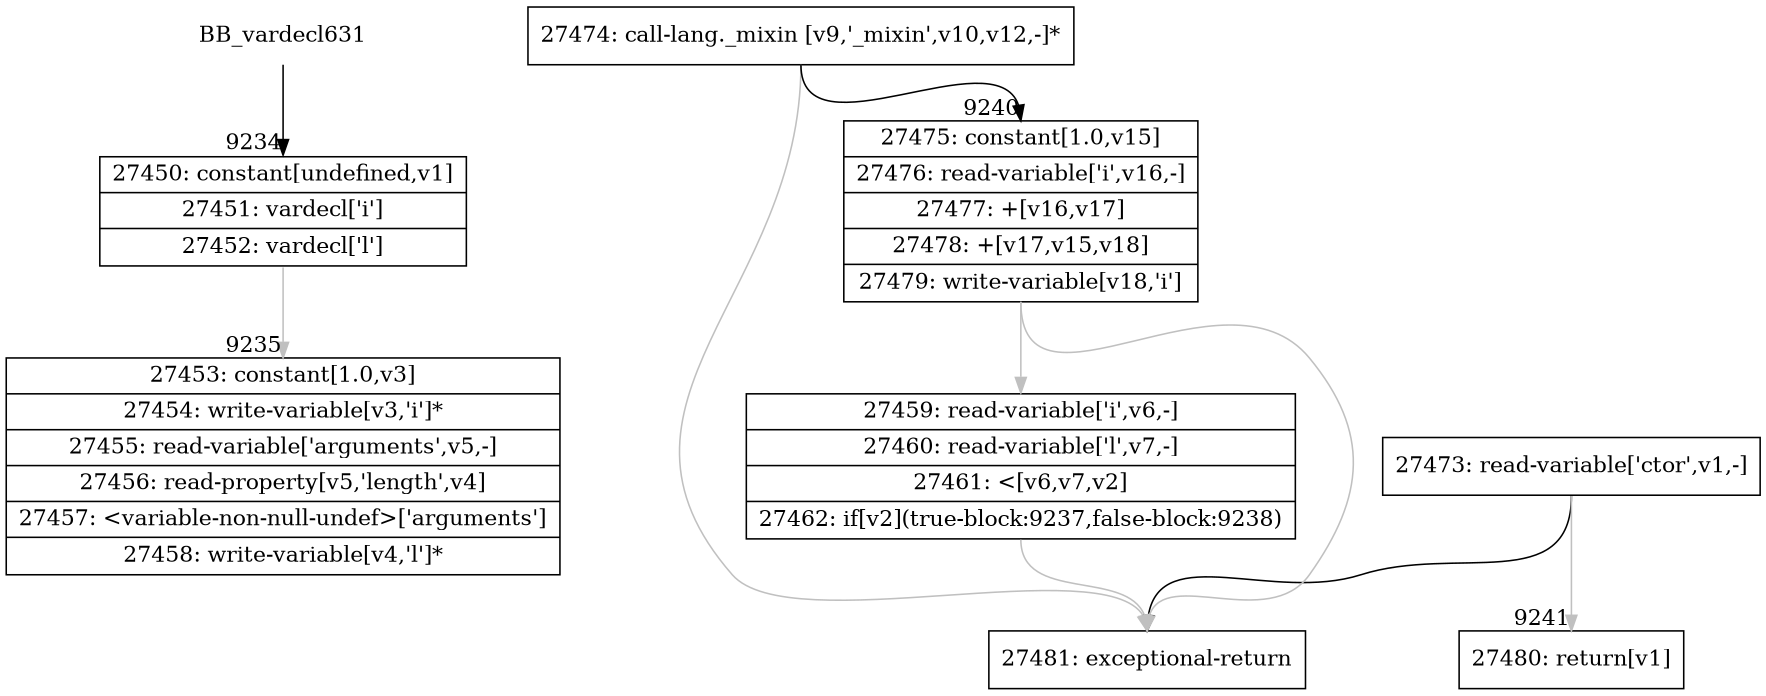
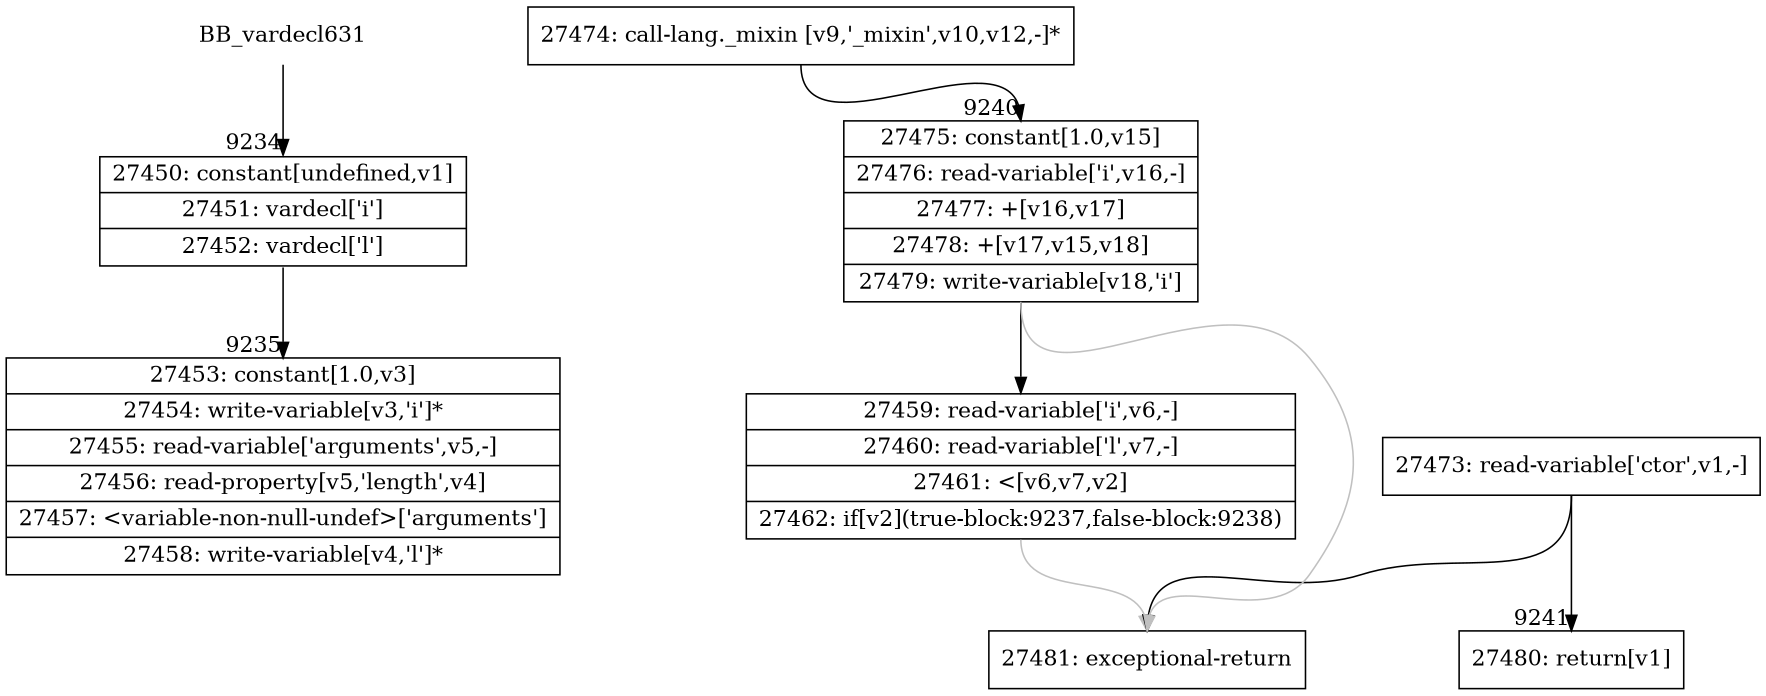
edge "27450: constant[undefined,v1]" -> "27453: constant[1.0,v3]": color gray -> black
edge "27475: constant[1.0,v15]" -> "27459: read-variable['i',v6,-]": color gray -> black
edge "27474: call-lang._mixin [v9,'_mixin',v10,v12,-]*" -> "27481: exceptional-return": removed
edge "27473: read-variable['ctor',v1,-]" -> "27480: return[v1]": color gray -> black
